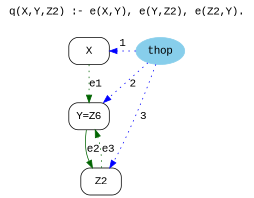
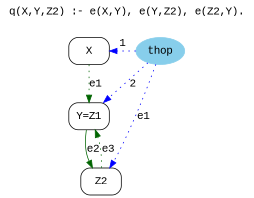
node "Y=Z6": label "Y=Z6" -> "Y=Z1"
edge "thop" -> "Z2": label "3" -> "e1"
